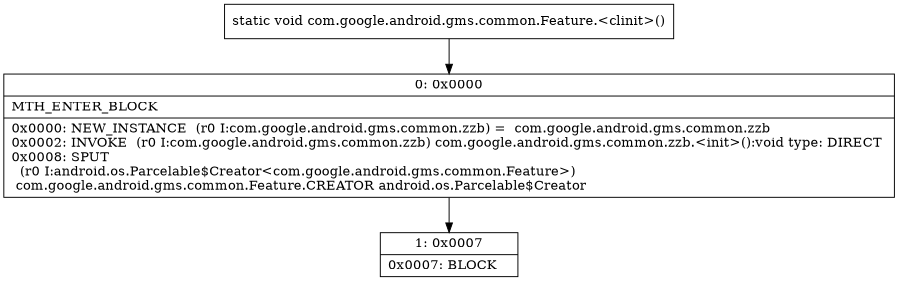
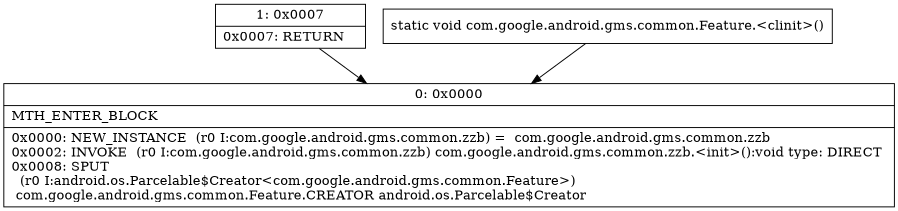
edge "0: 0x0000" -> "1: 0x0007": reversed
node "1: 0x0007": text "0x0007: BLOCK" -> "0x0007: RETURN"
